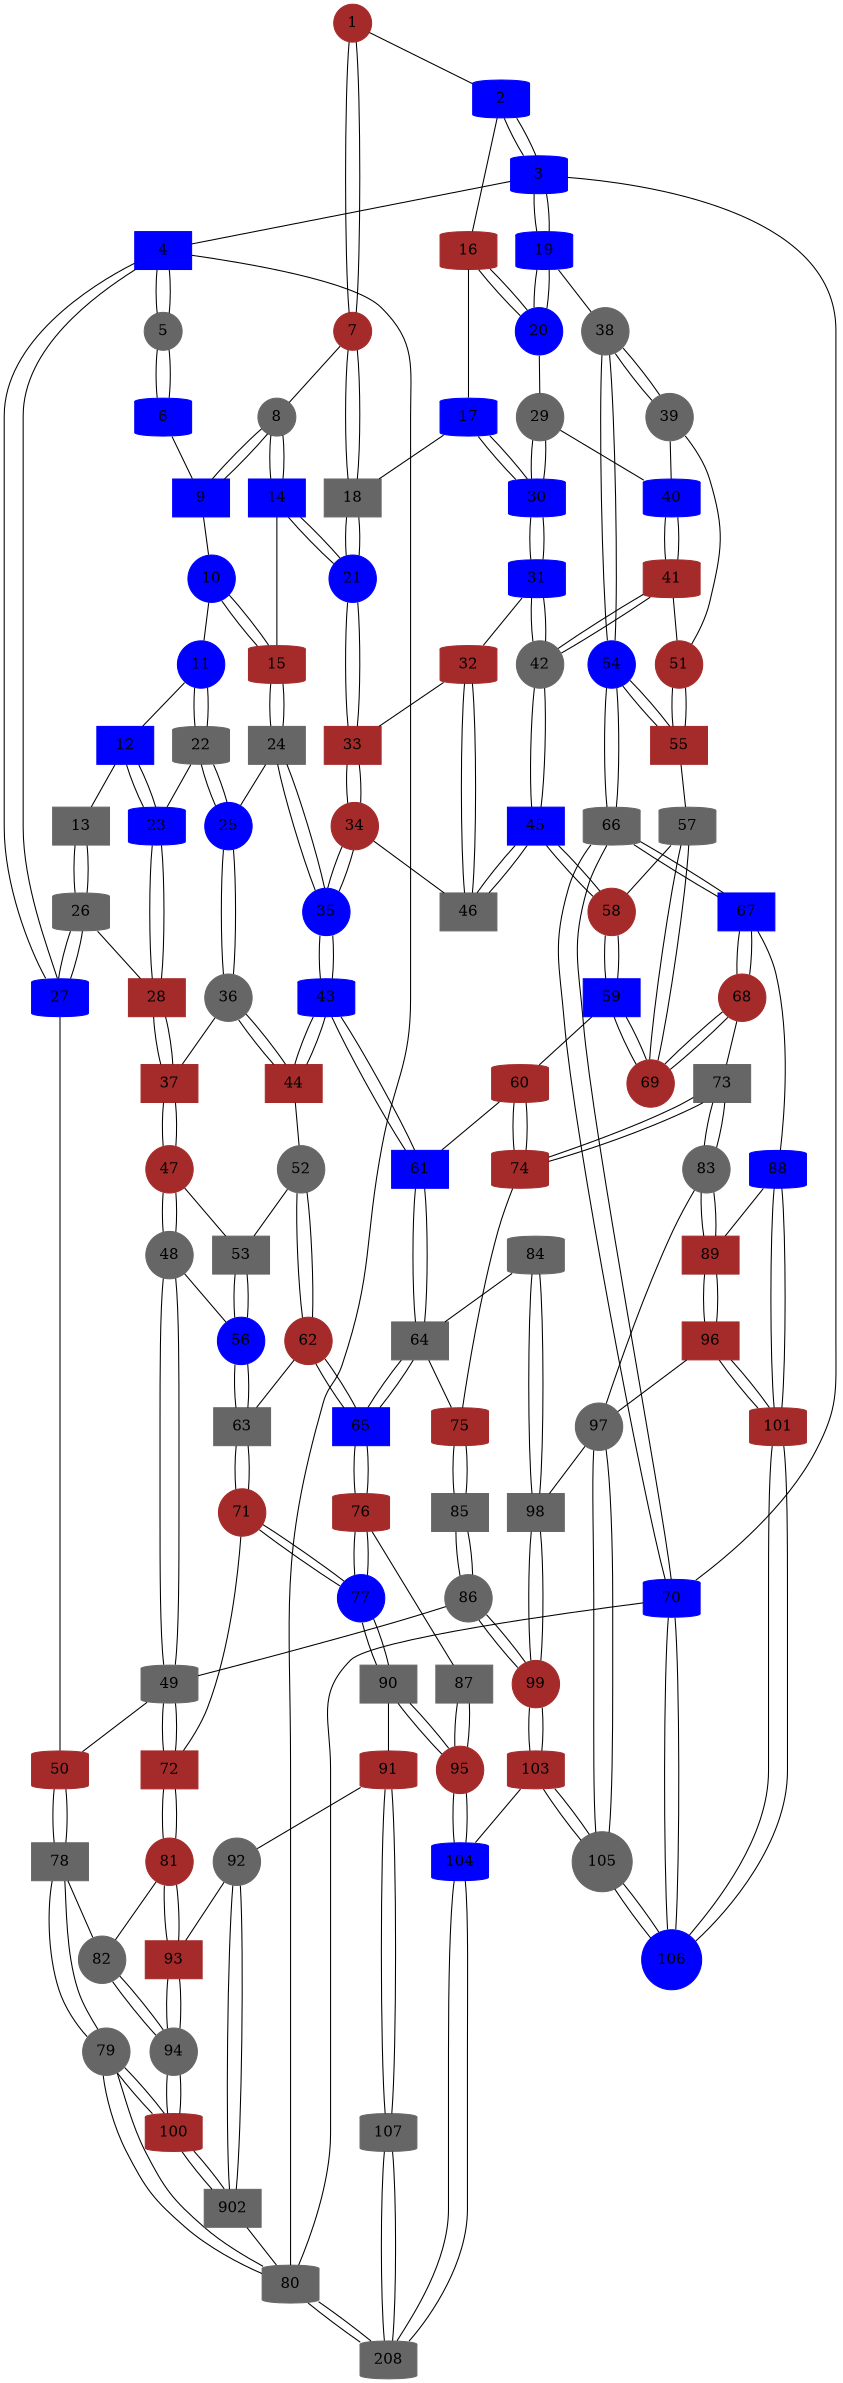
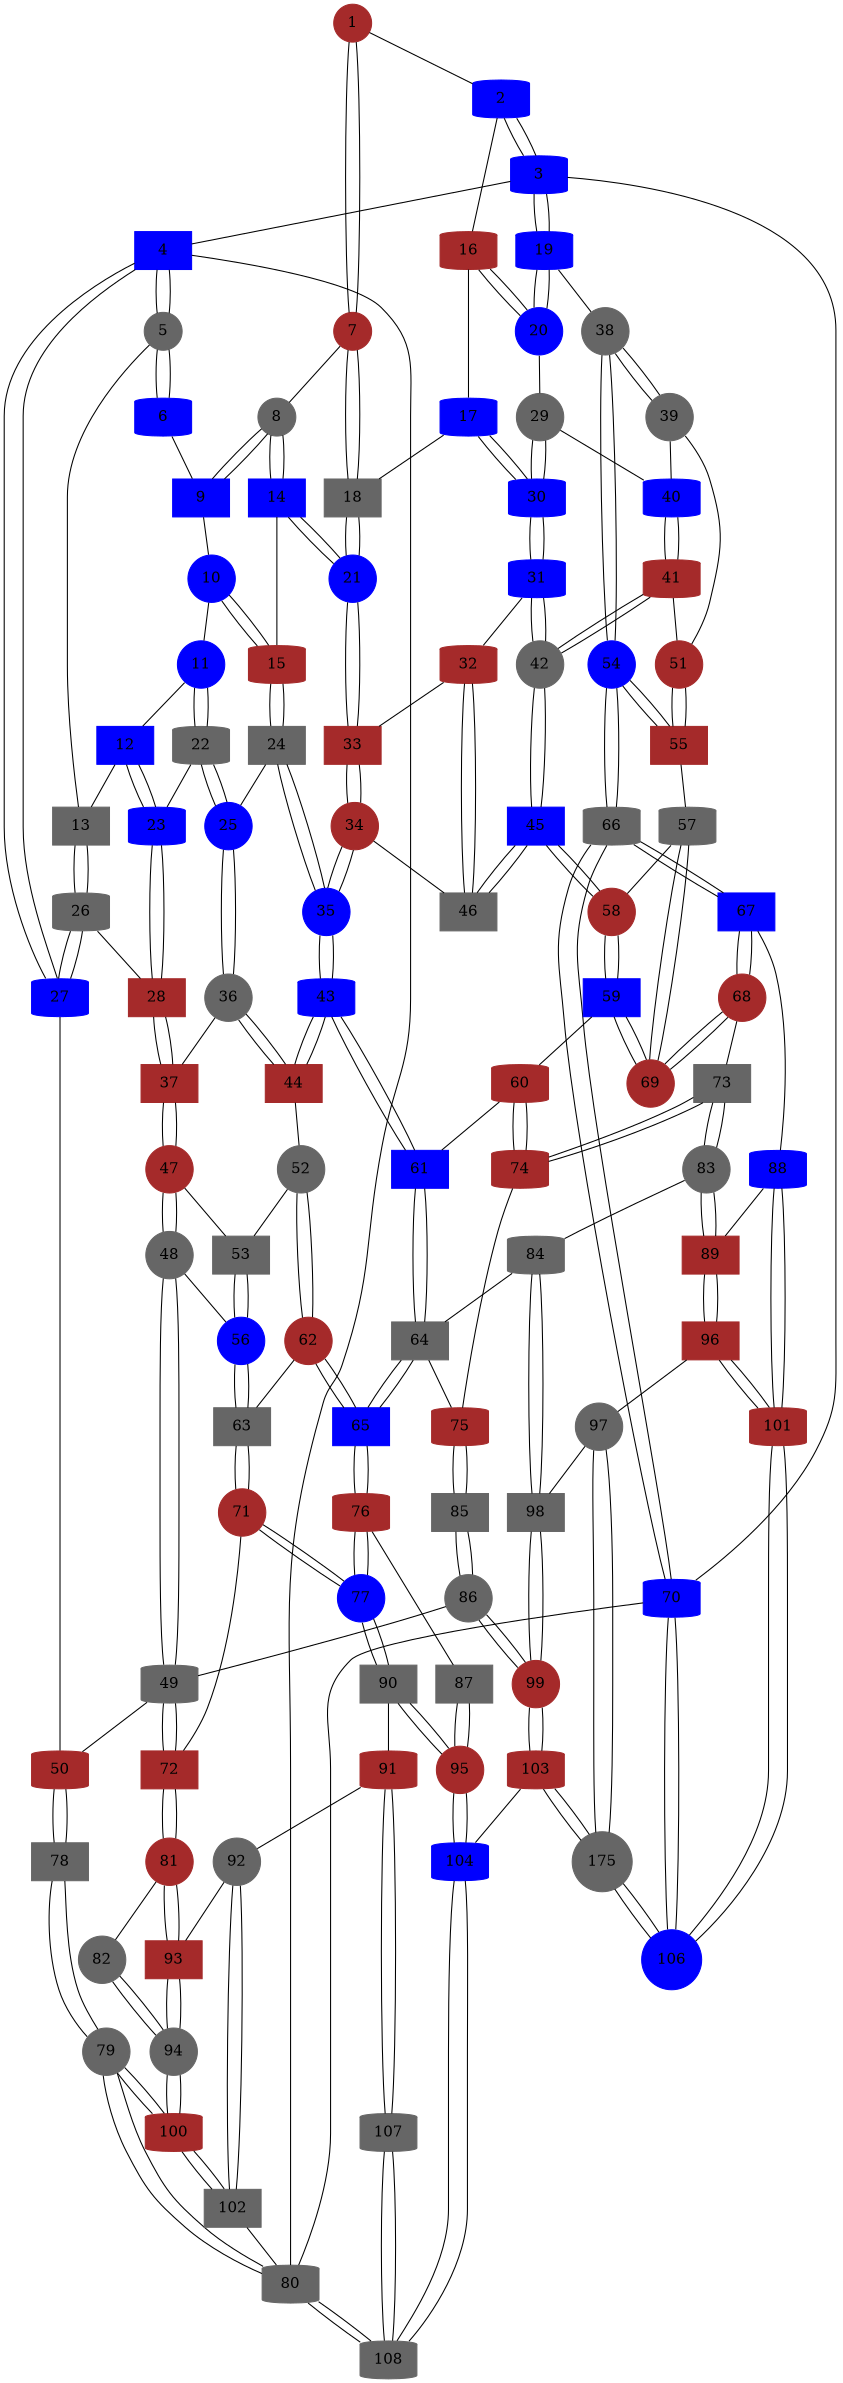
edge "5" -- "13": added
edge "83" -- "97": now "83" -- "84"
node "105": label "105" -> "175"
edge "78" -- "82": removed
node "902": label "902" -> "102"
node "208": label "208" -> "108"
